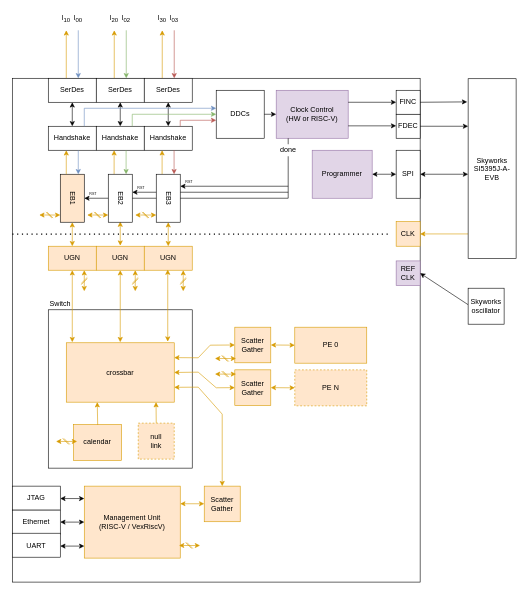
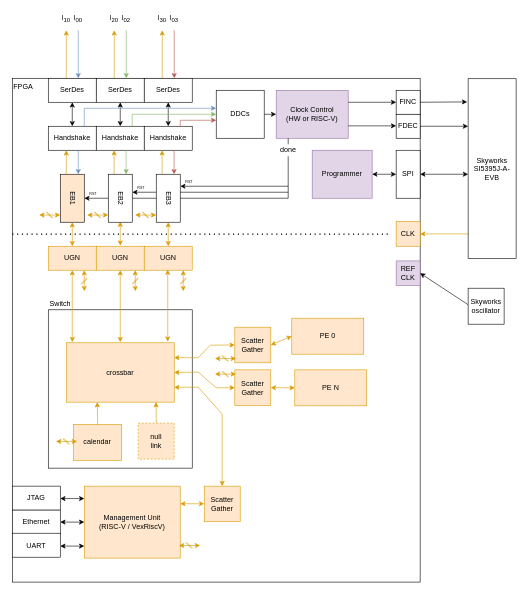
node "FPGA": added
node "PE 0": moved (331, 345) -> (328, 336)
node "PE N": style dashed -> solid
